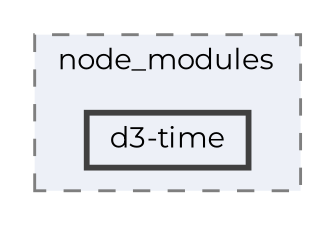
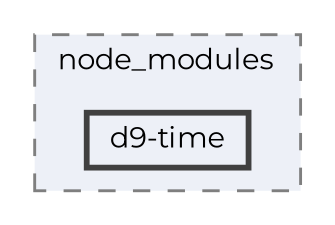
node "d3-time": label "d3-time" -> "d9-time"
